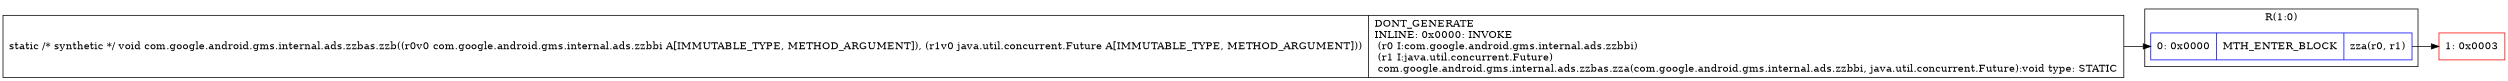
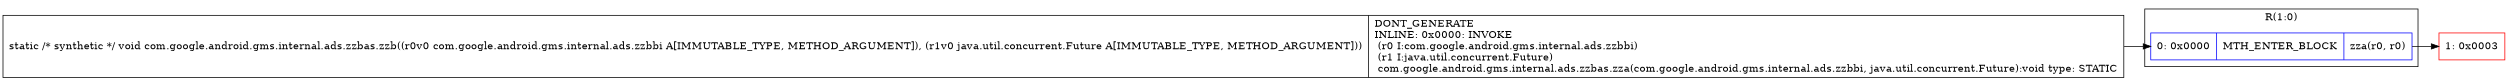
node "0: 0x0000": text "zza(r0, r1)" -> "zza(r0, r0)"
